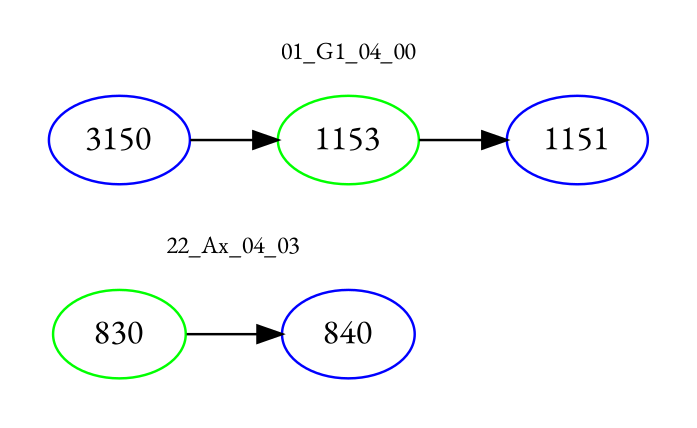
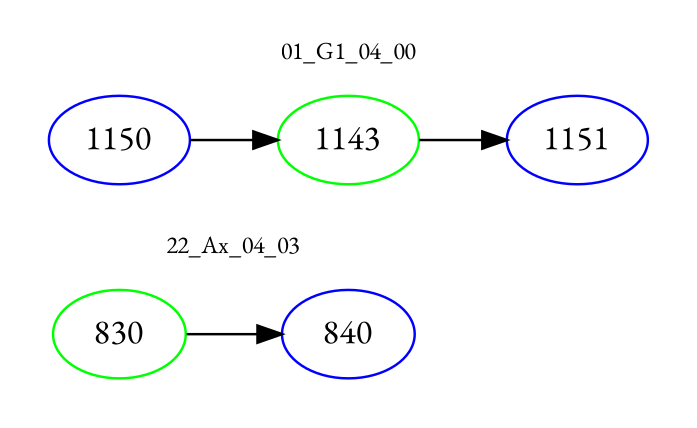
node "3150": label "3150" -> "1150"
node "1153": label "1153" -> "1143"
